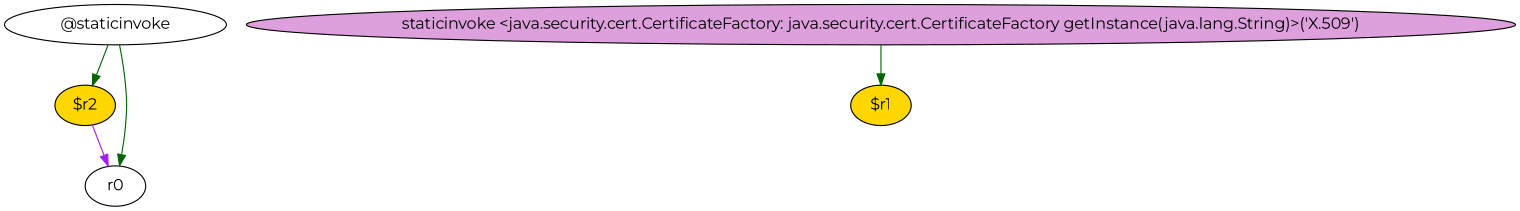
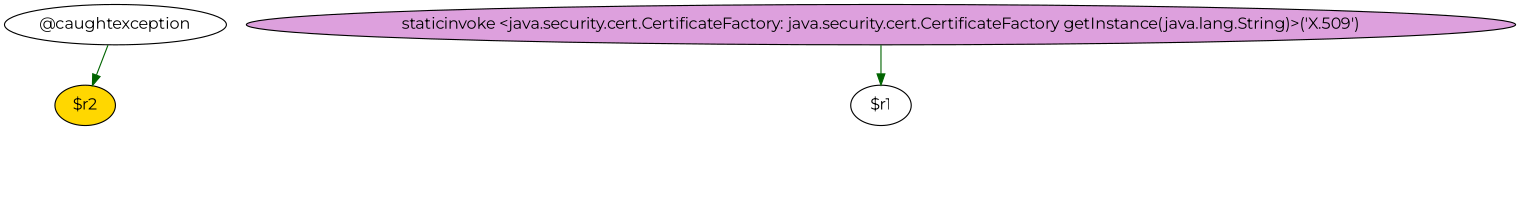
node "@staticinvoke": label "@staticinvoke" -> "@caughtexception"
node "$r1": fillcolor gold -> white
node "r0": removed
